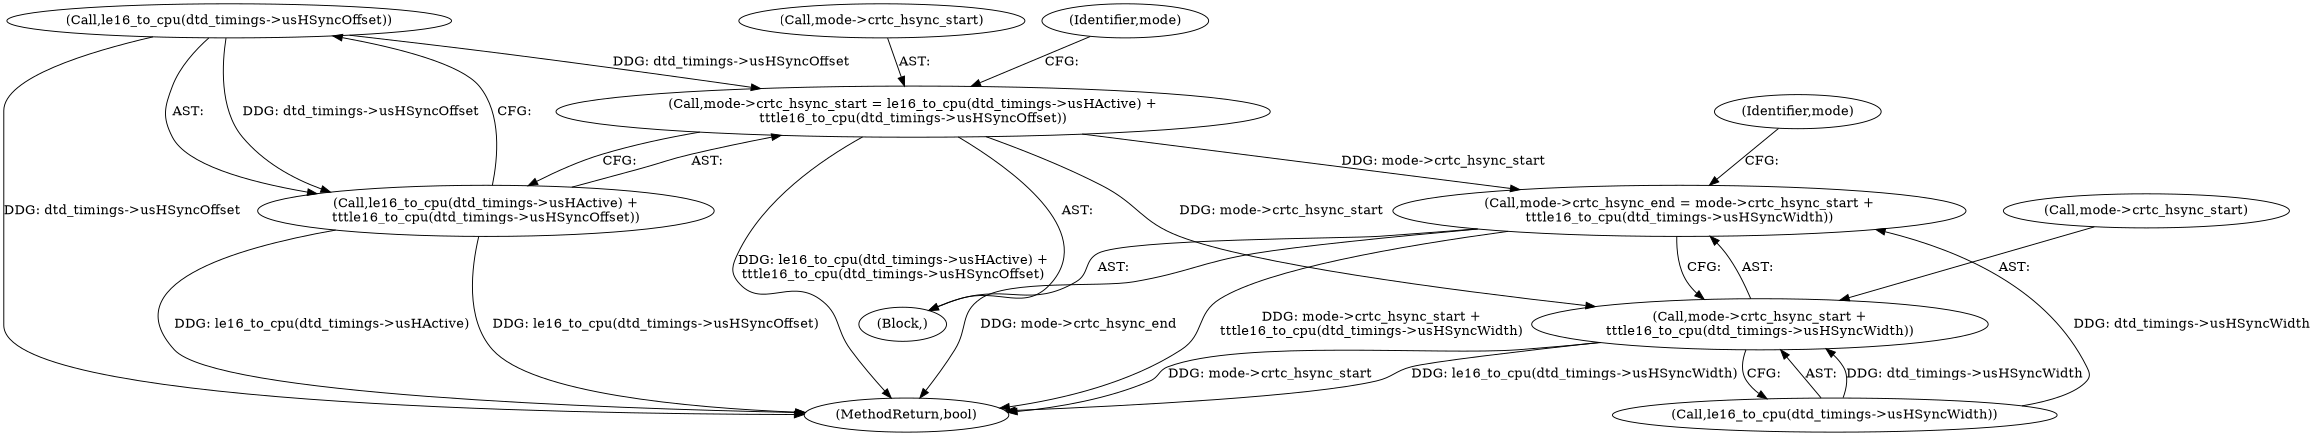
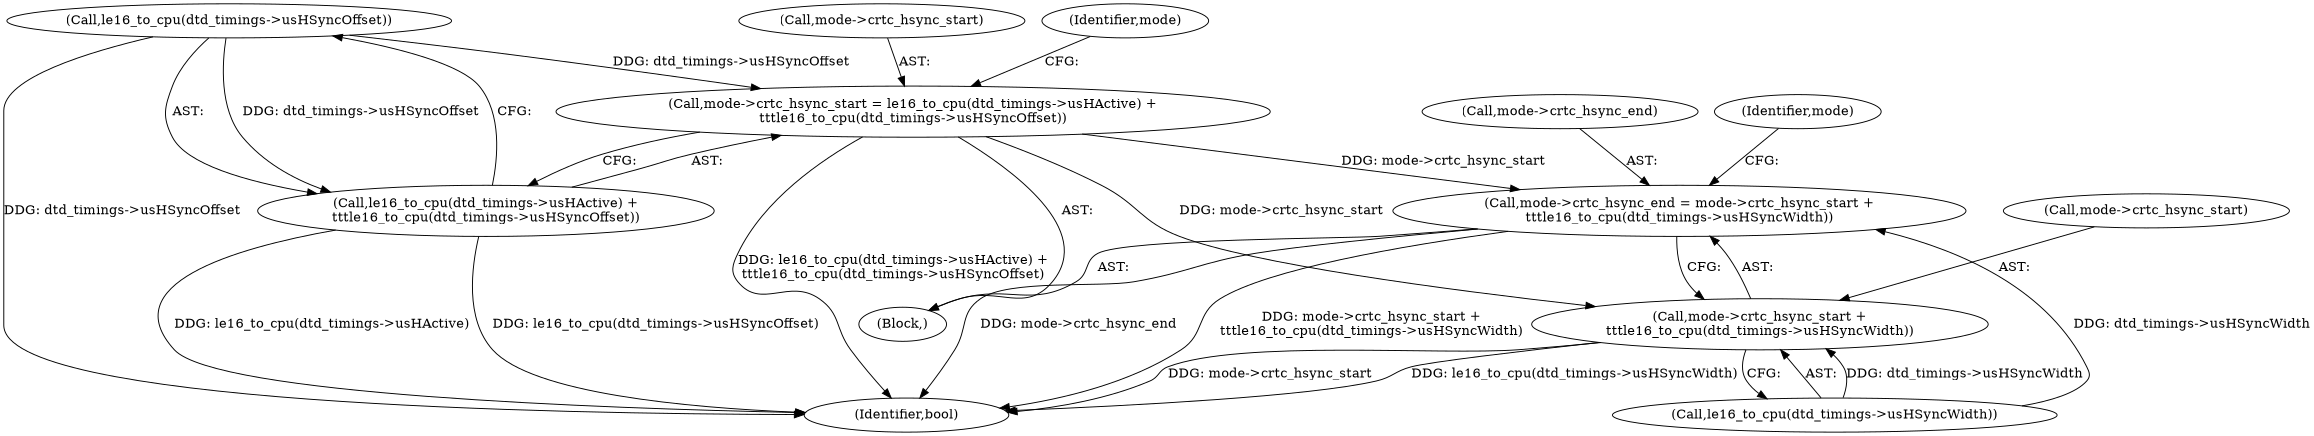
node "(Call,mode->crtc_hsync_end)": added
node "(MethodReturn,bool)": label "(MethodReturn,bool)" -> "(Identifier,bool)"
